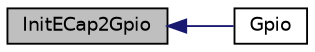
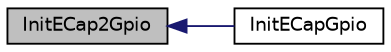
node "Gpio": label "Gpio" -> "InitECapGpio"
